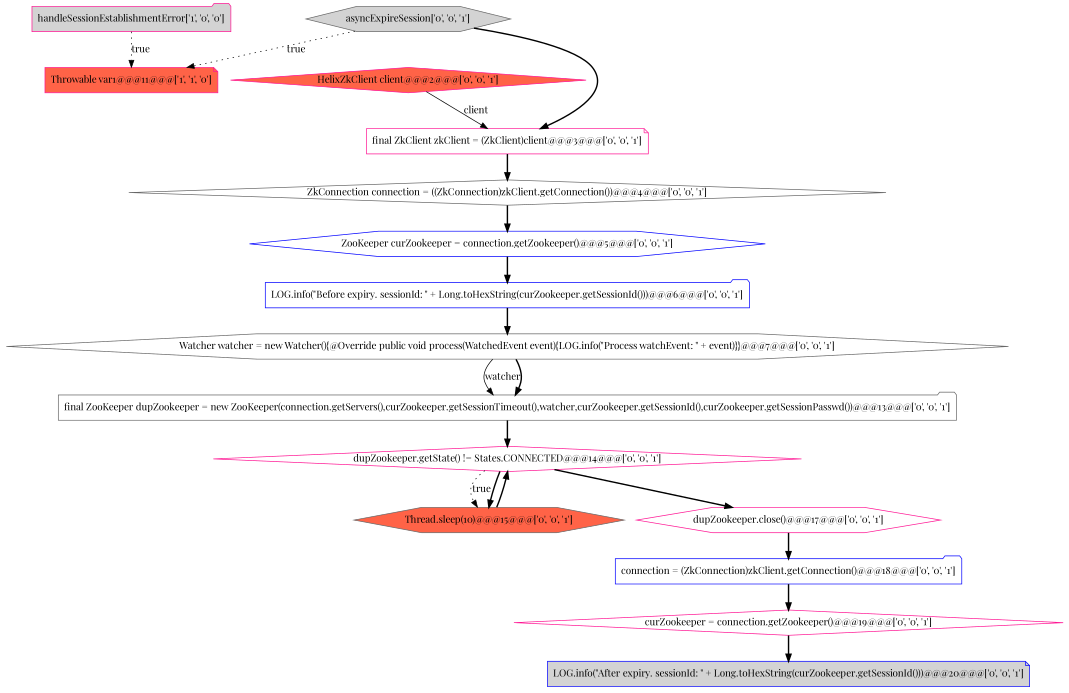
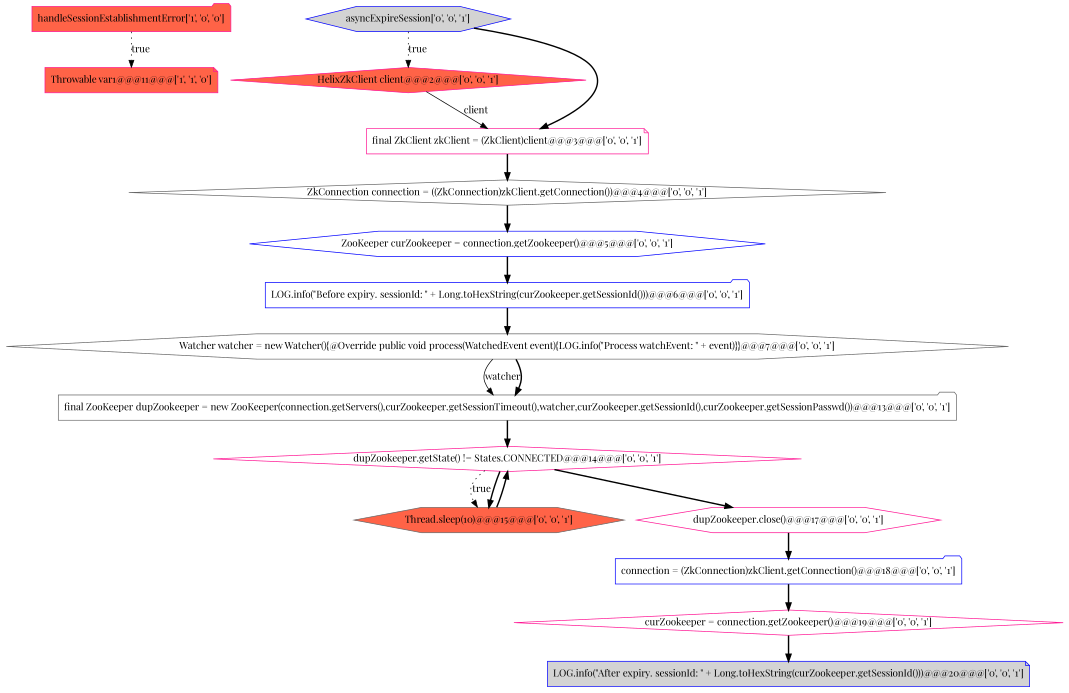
node "handleSessionEstablishmentError['1', '0', '0']": fillcolor lightgray -> tomato
node "asyncExpireSession['0', '0', '1']": color gray40 -> blue
edge "asyncExpireSession['0', '0', '1']" -> "Throwable var1@@@11@@@['1', '1', '0']": now "asyncExpireSession['0', '0', '1']" -> "HelixZkClient client@@@2@@@['0', '0', '1']"
